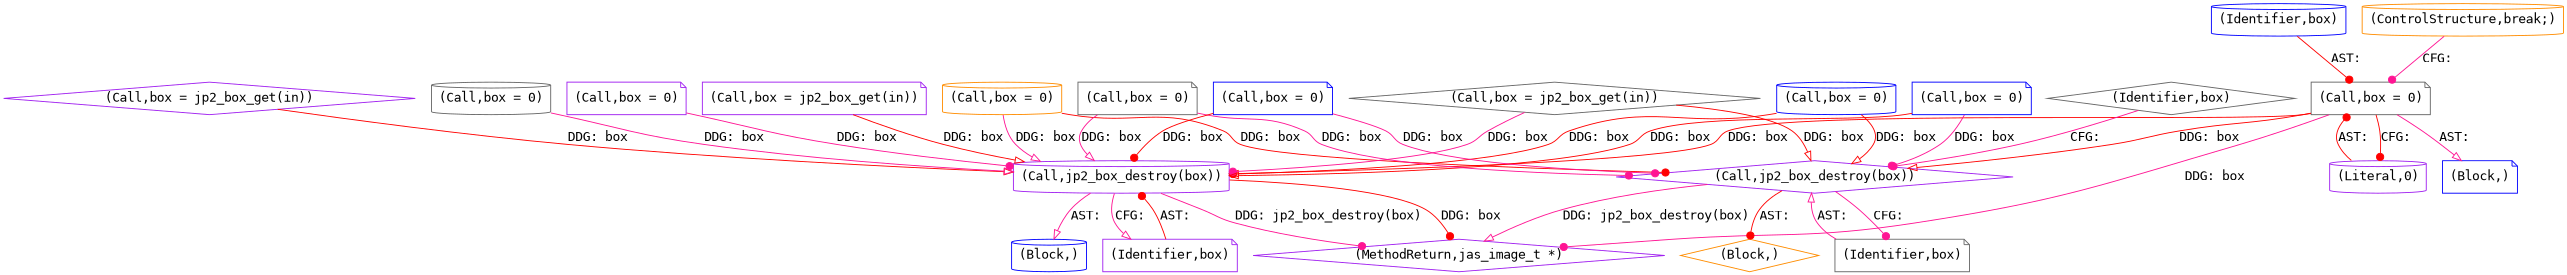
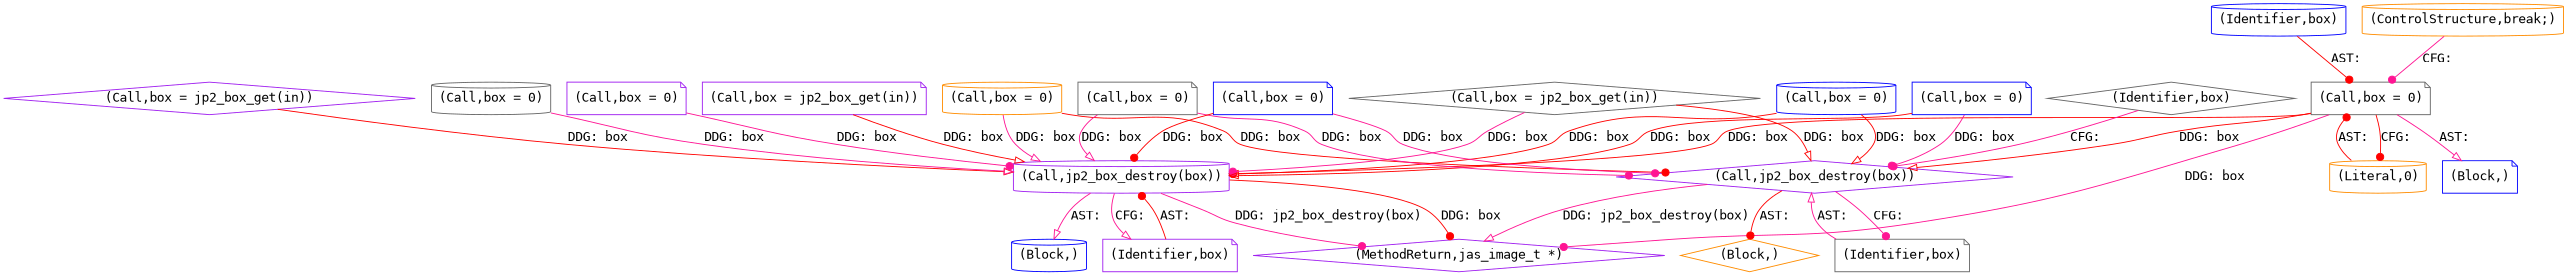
node "(Literal,0)": color purple -> darkorange
